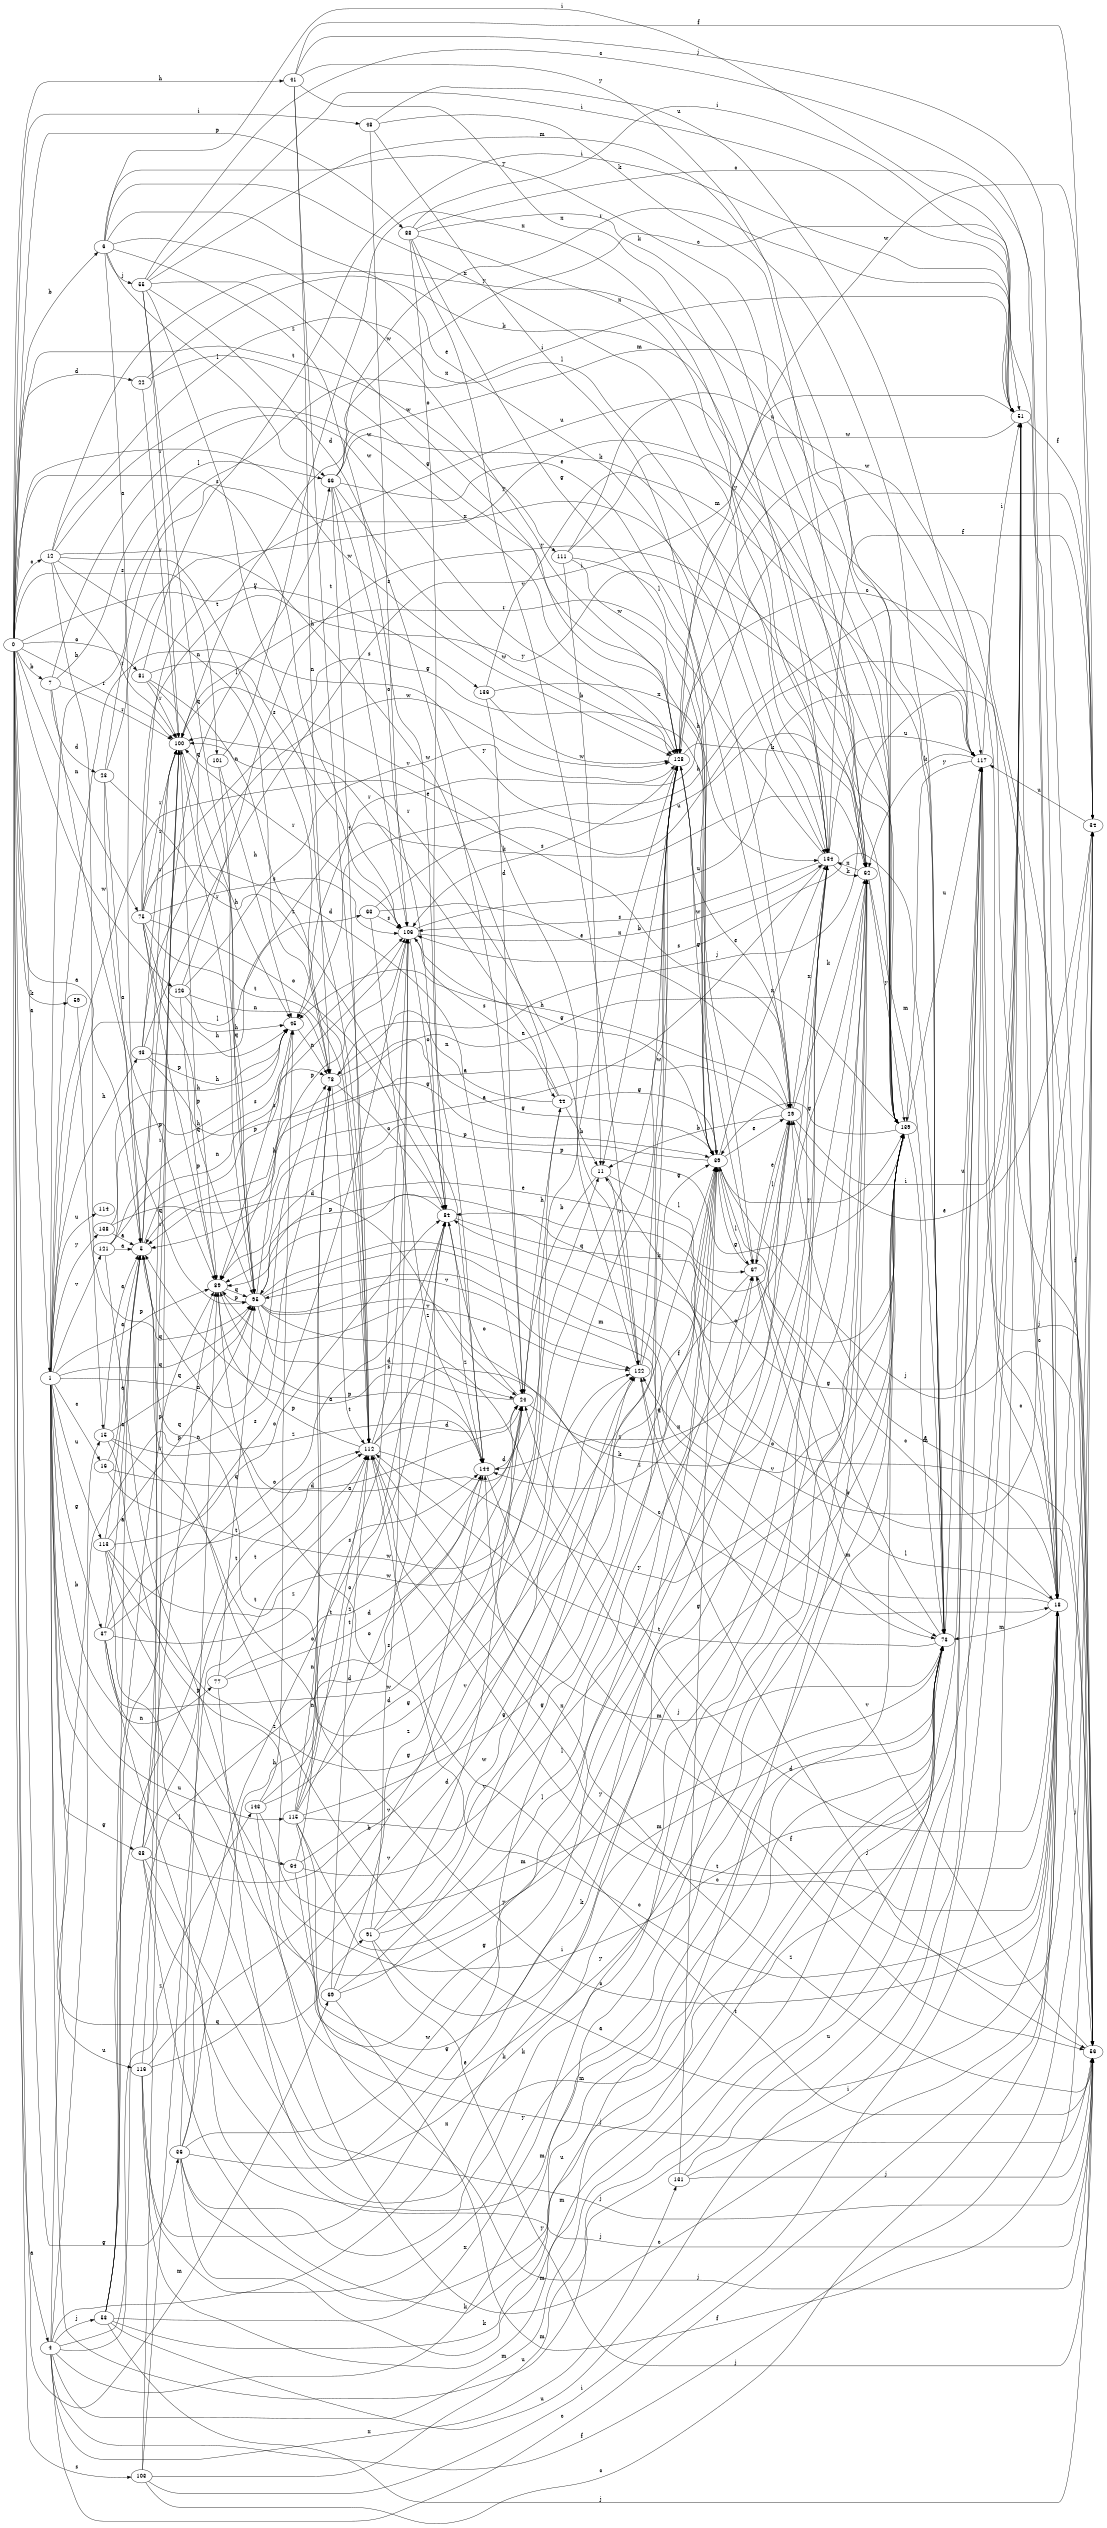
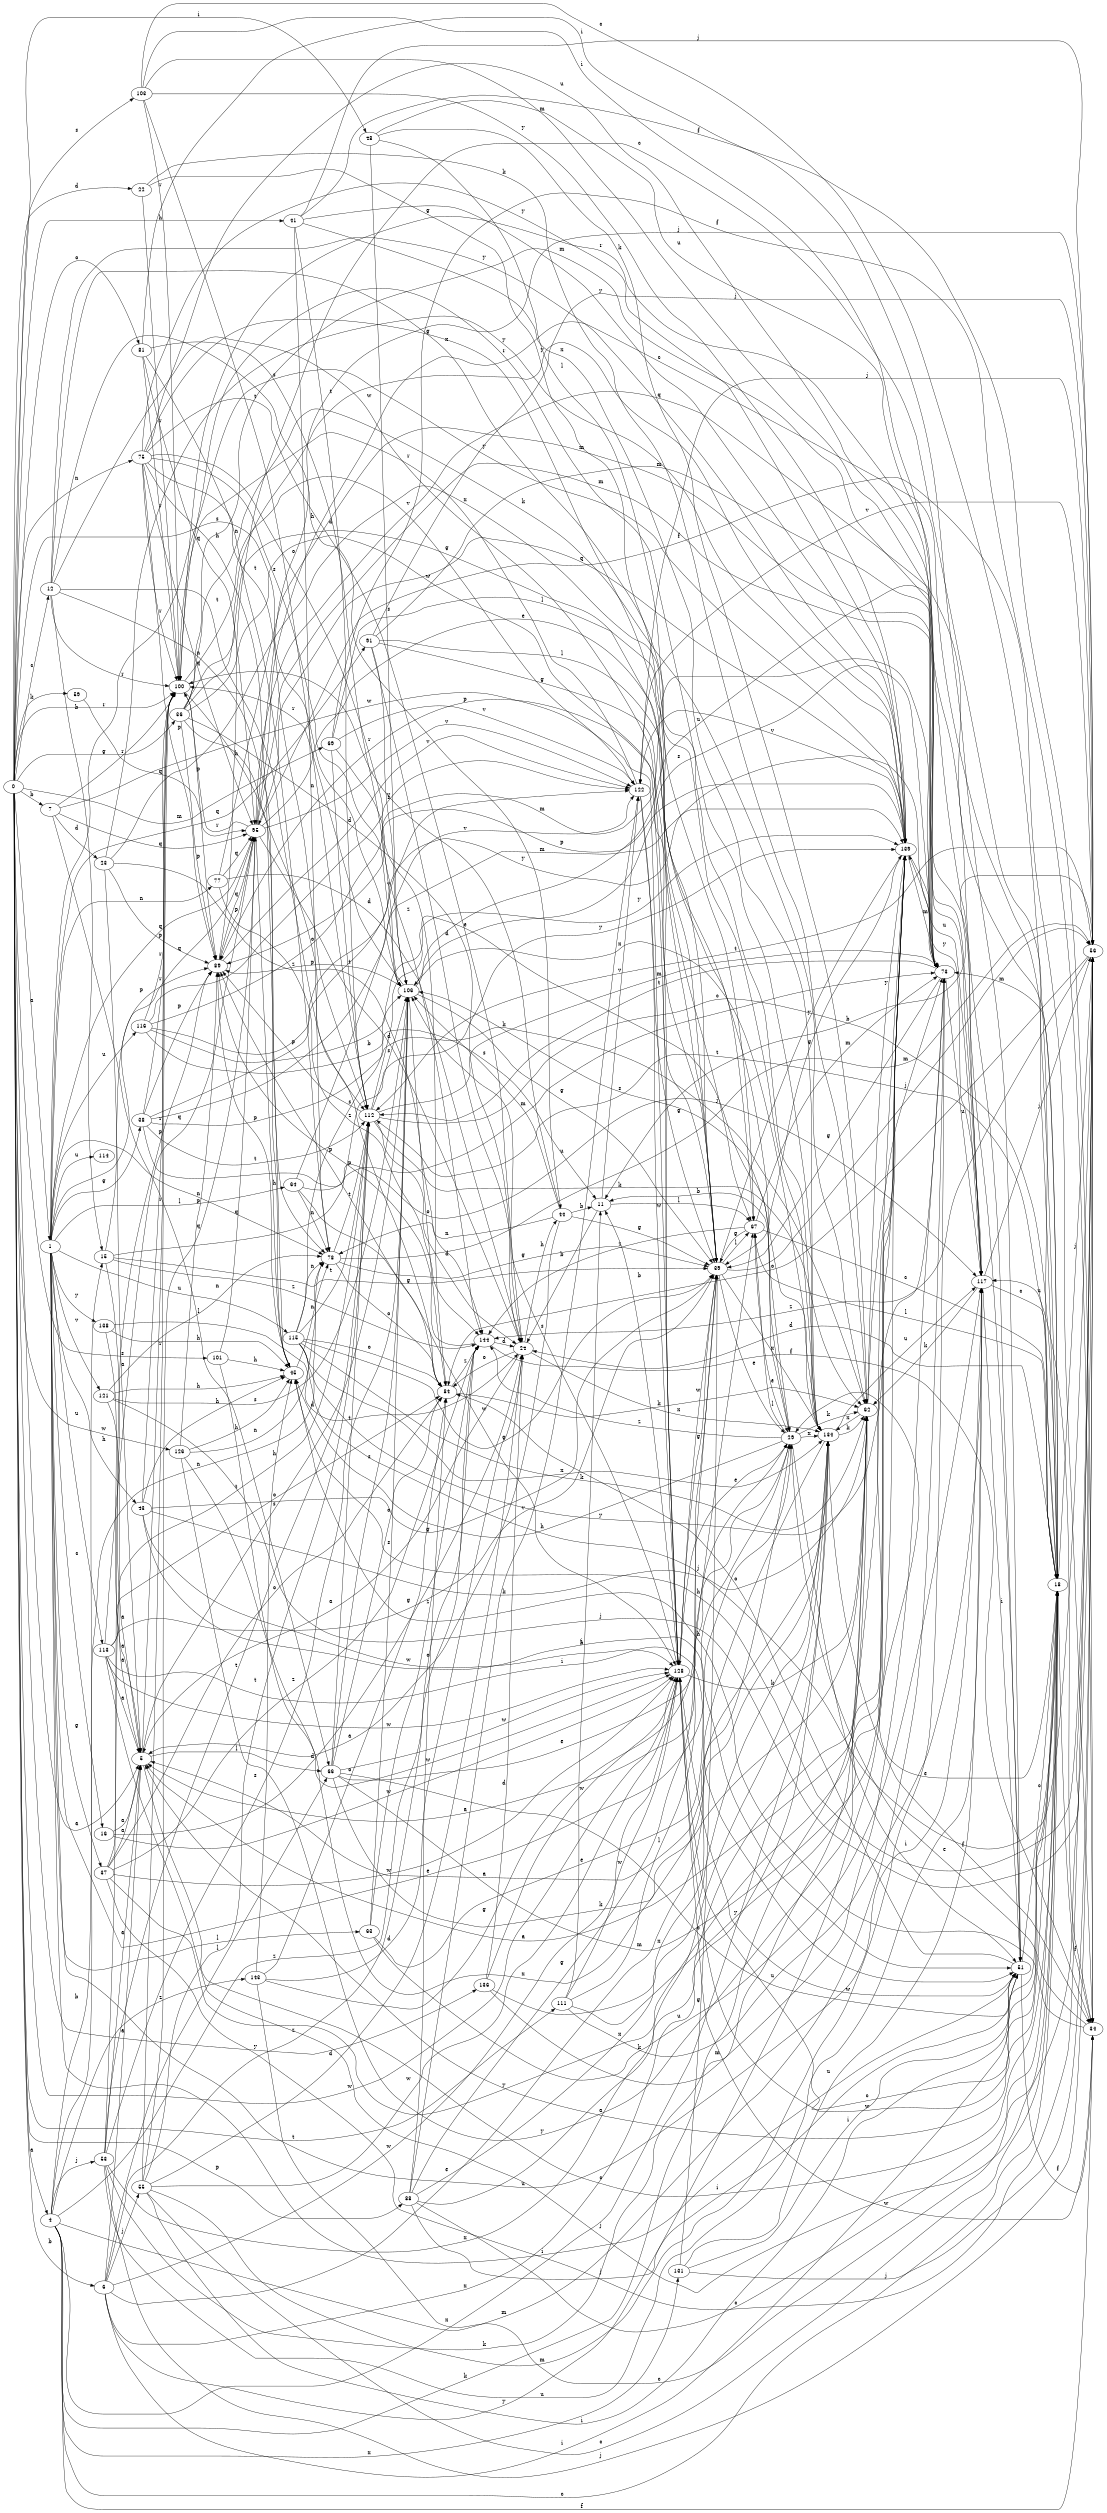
edge "103" -> "139": added, label "y"
